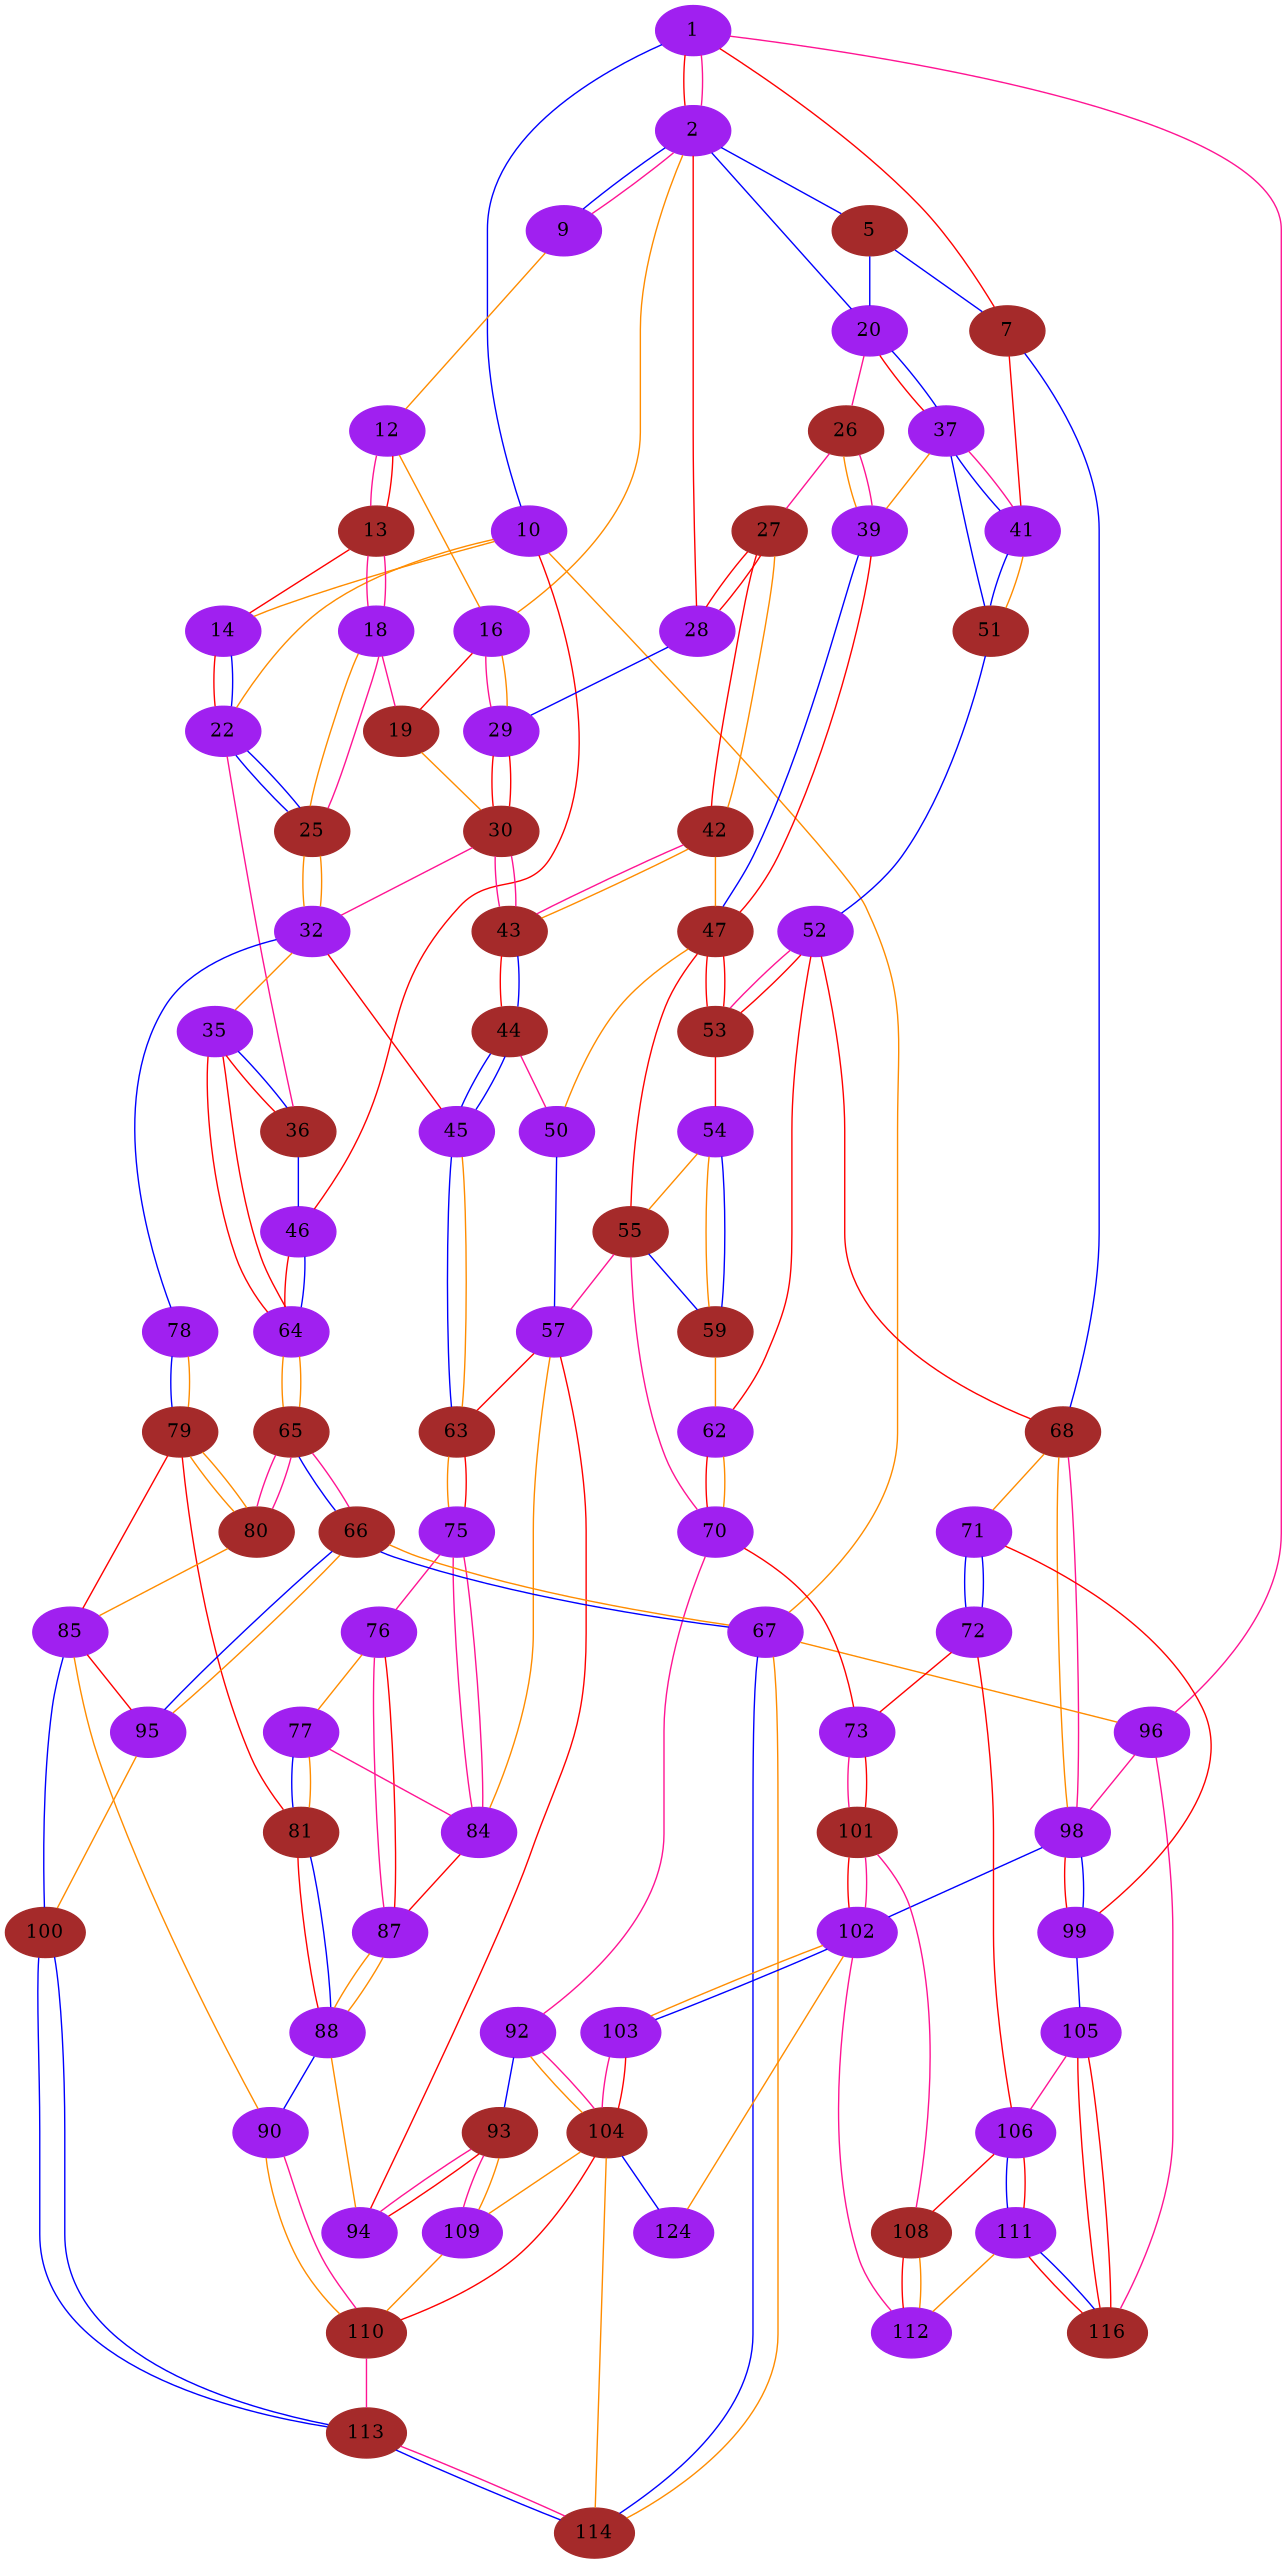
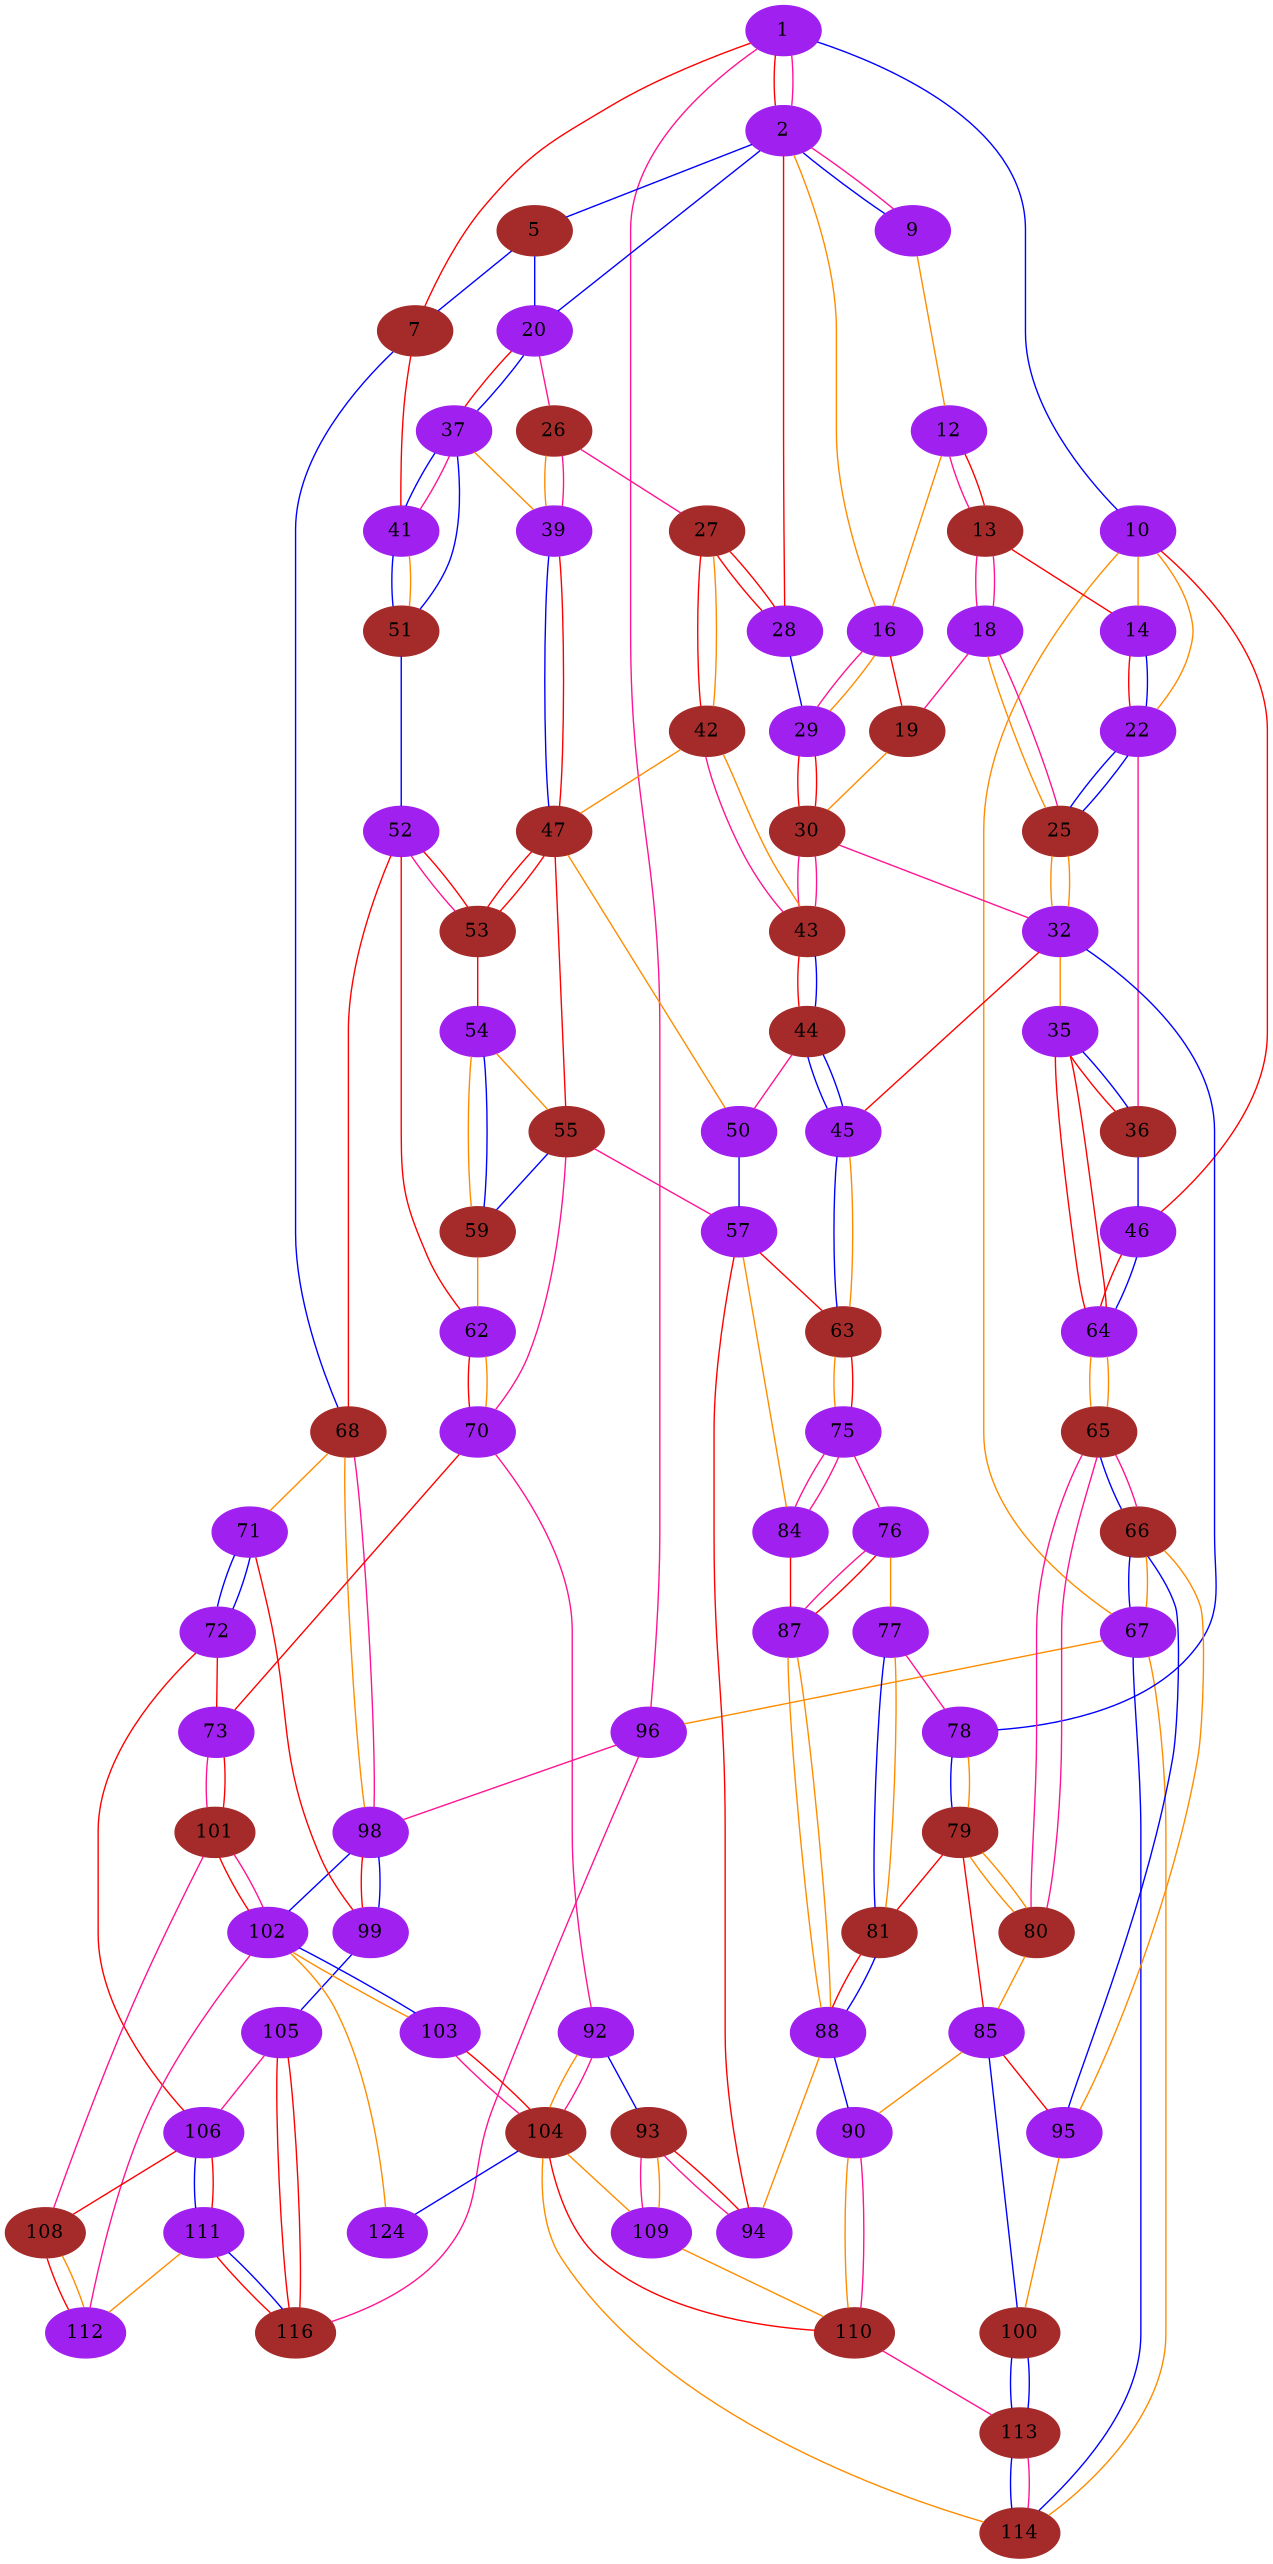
edge "77" -- "84": now "77" -- "78"
